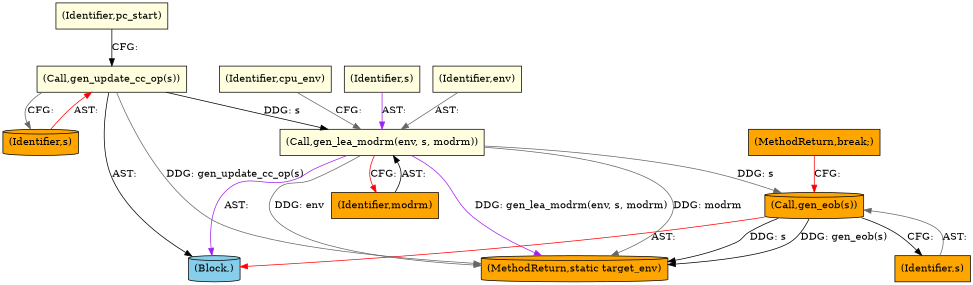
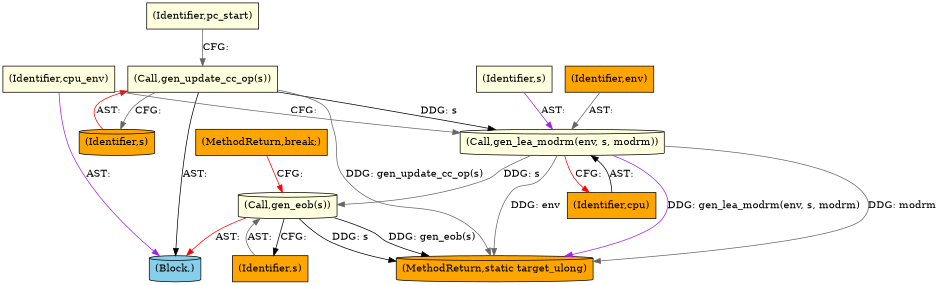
edge "(Identifier,pc_start)" -> "(Call,gen_update_cc_op(s))": color black -> gray40
node "(Identifier,env)": fillcolor lightyellow -> orange
node "(Call,gen_lea_modrm(env, s, modrm))": shape box -> cylinder
edge "(Call,gen_lea_modrm(env, s, modrm))" -> "(Block,)": now "(Identifier,cpu_env)" -> "(Block,)"
node "(Identifier,modrm)": label "(Identifier,modrm)" -> "(Identifier,cpu)"
node "(Call,gen_eob(s))": fillcolor orange -> lightyellow
node "(MethodReturn,static target_env)": label "(MethodReturn,static target_env)" -> "(MethodReturn,static target_ulong)"
